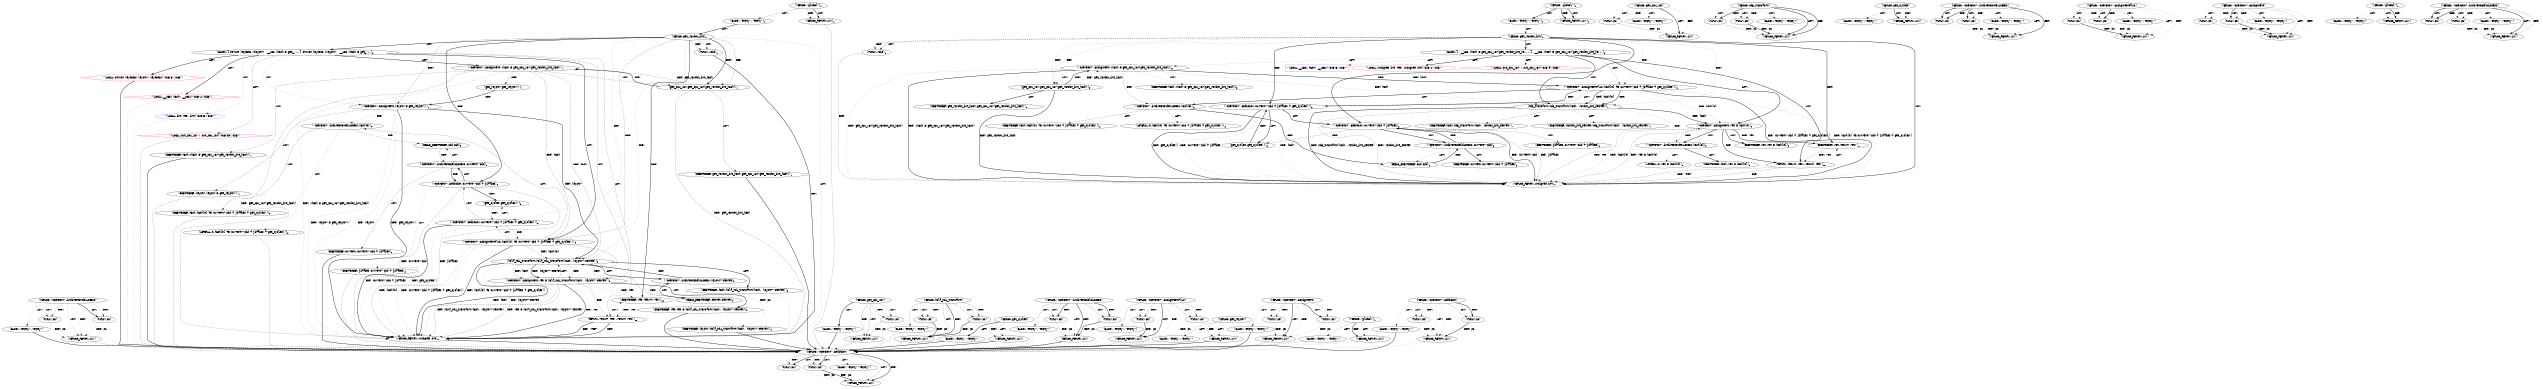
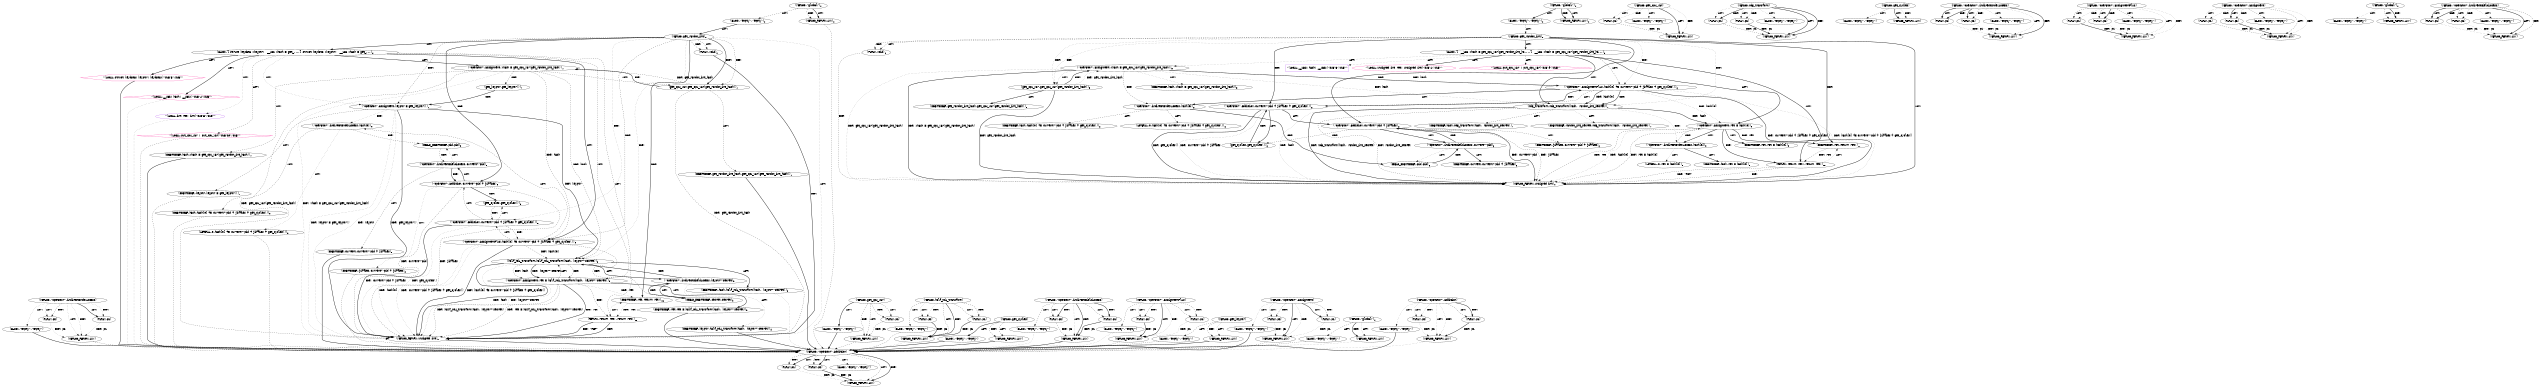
edge "(FIELD_IDENTIFIER,secret,secret)" -> "(<operator>.indirectFieldAccess,keyptr->secret)": style dashed -> bold
edge "(<operator>.indirectFieldAccess,keyptr->secret)" -> "(IDENTIFIER,keyptr,half_md4_transform(hash, keyptr->secret))": label "DDG: p1" -> "AST: "
